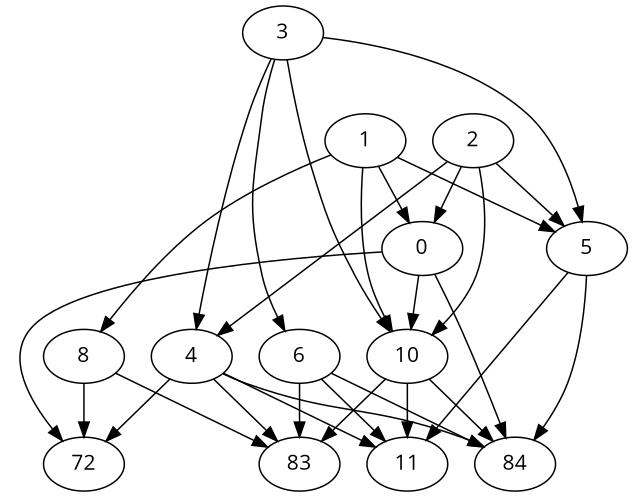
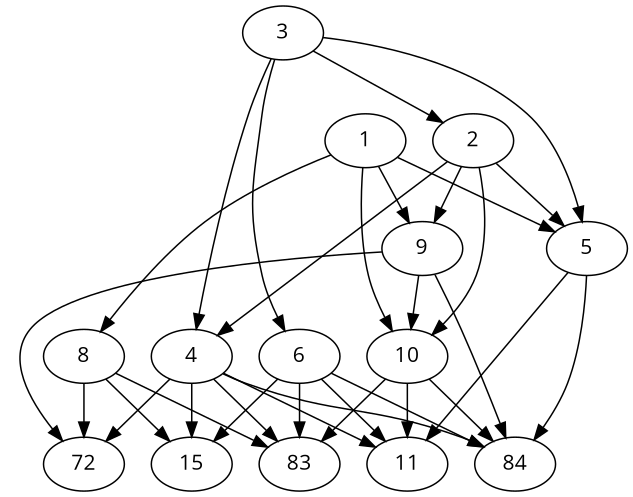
edge "3" -> "10": now "3" -> "2"
node "0": label "0" -> "9"
node "15": added
